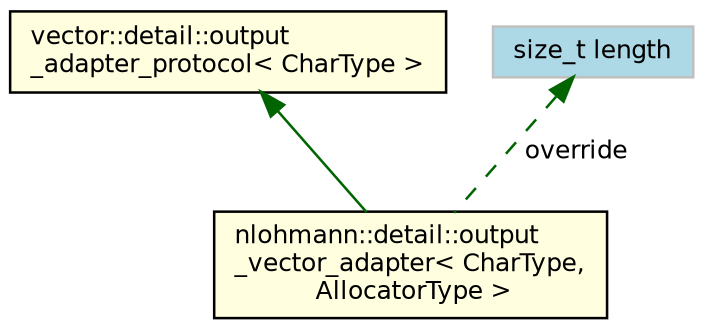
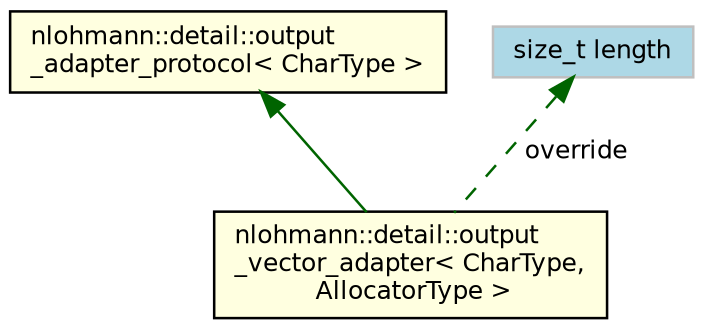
node "vector::detail::output _adapter_protocol< CharType >": label "vector::detail::output _adapter_protocol< CharType >" -> "nlohmann::detail::output _adapter_protocol< CharType >"
